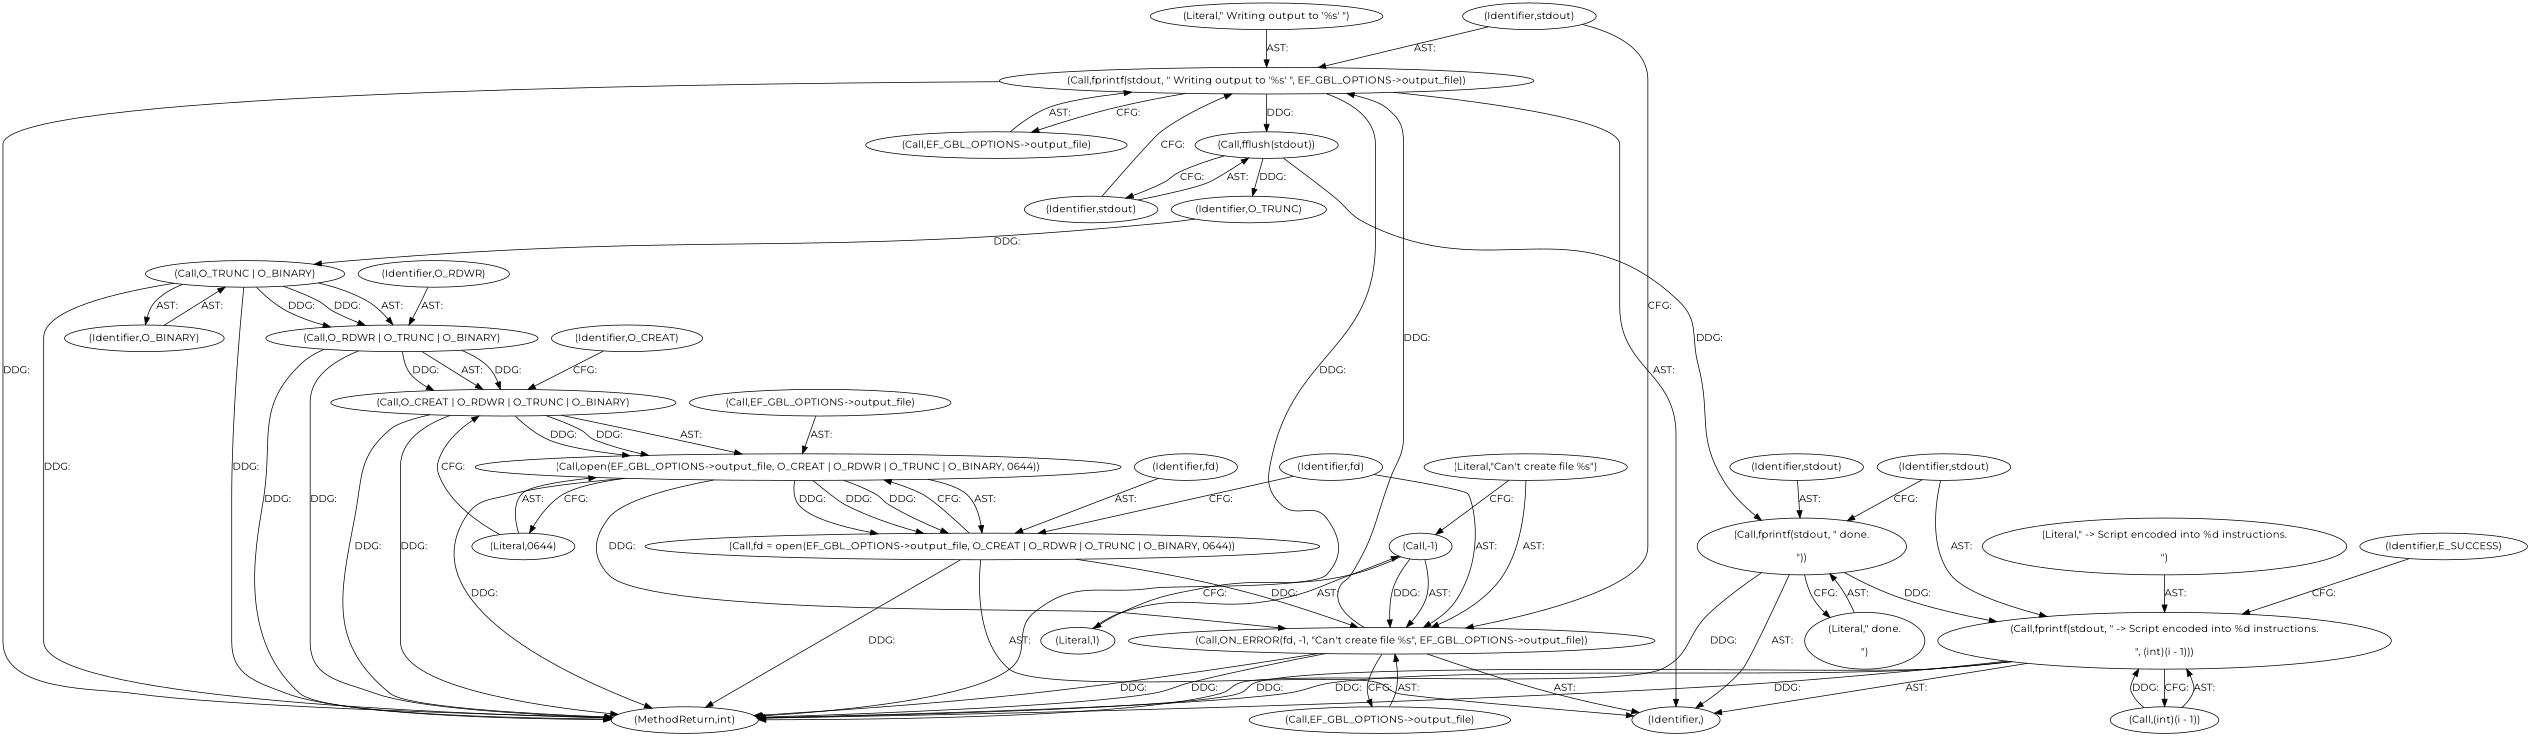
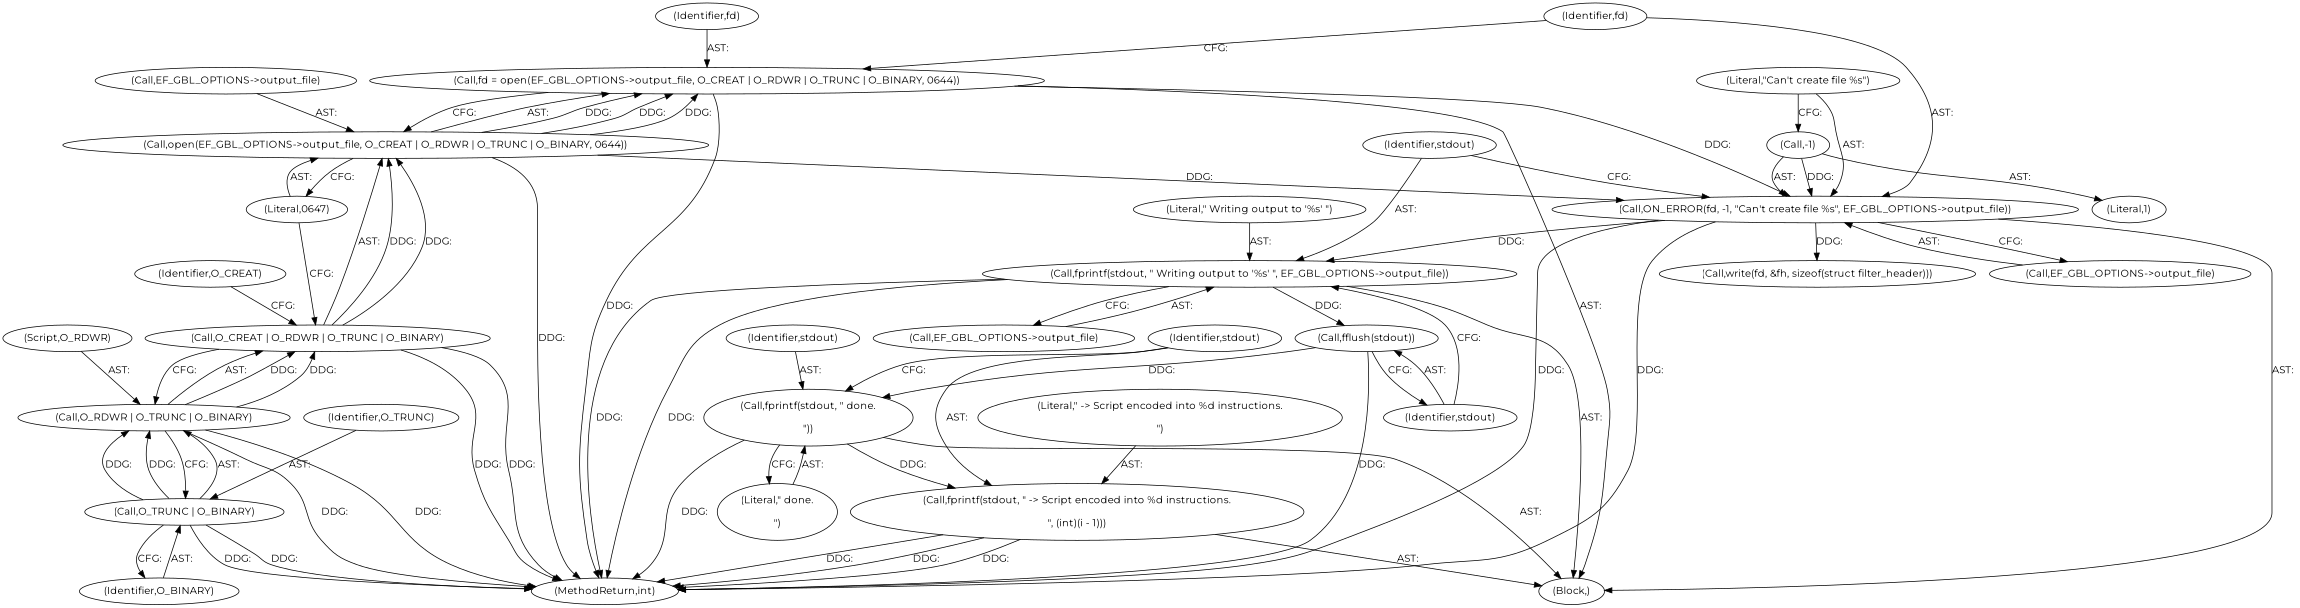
edge "(Call,fflush(stdout))" -> "(Identifier,O_TRUNC)": now "(Call,fflush(stdout))" -> "(MethodReturn,int)"
edge "(Identifier,O_TRUNC)" -> "(Call,O_TRUNC | O_BINARY)": label "DDG: " -> "AST: "
node "(Identifier,O_RDWR)": label "(Identifier,O_RDWR)" -> "(Script,O_RDWR)"
node "(Call,write(fd, &fh, sizeof(struct filter_header)))": added
edge "(Call,O_TRUNC | O_BINARY)" -> "(Identifier,O_BINARY)": label "AST: " -> "CFG: "
edge "(Call,O_CREAT | O_RDWR | O_TRUNC | O_BINARY)" -> "(Call,O_RDWR | O_TRUNC | O_BINARY)": added, label "CFG:"
edge "(Call,O_RDWR | O_TRUNC | O_BINARY)" -> "(Call,O_TRUNC | O_BINARY)": added, label "CFG:"
node "(Literal,0644)": label "(Literal,0644)" -> "(Literal,0647)"
node "(Identifier,E_SUCCESS)": removed
edge "(Call,-1)" -> "(Literal,1)": label "CFG: " -> "AST: "
edge "(Literal,1)" -> "(Call,-1)": removed, label "AST:"
node "(Identifier,)": label "(Identifier,)" -> "(Block,)"
node "(Call,(int)(i - 1))": removed
